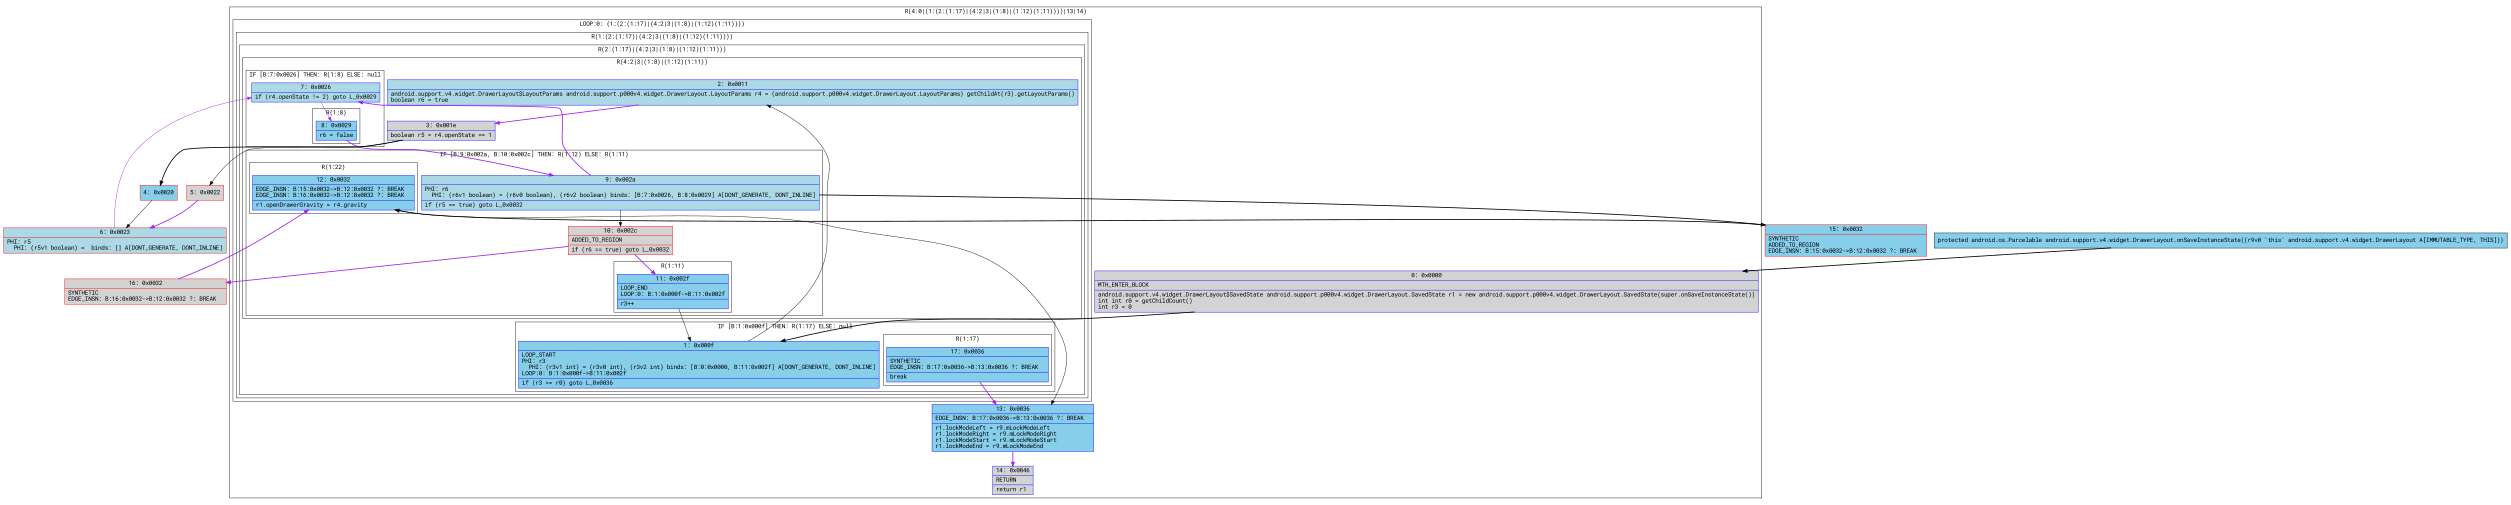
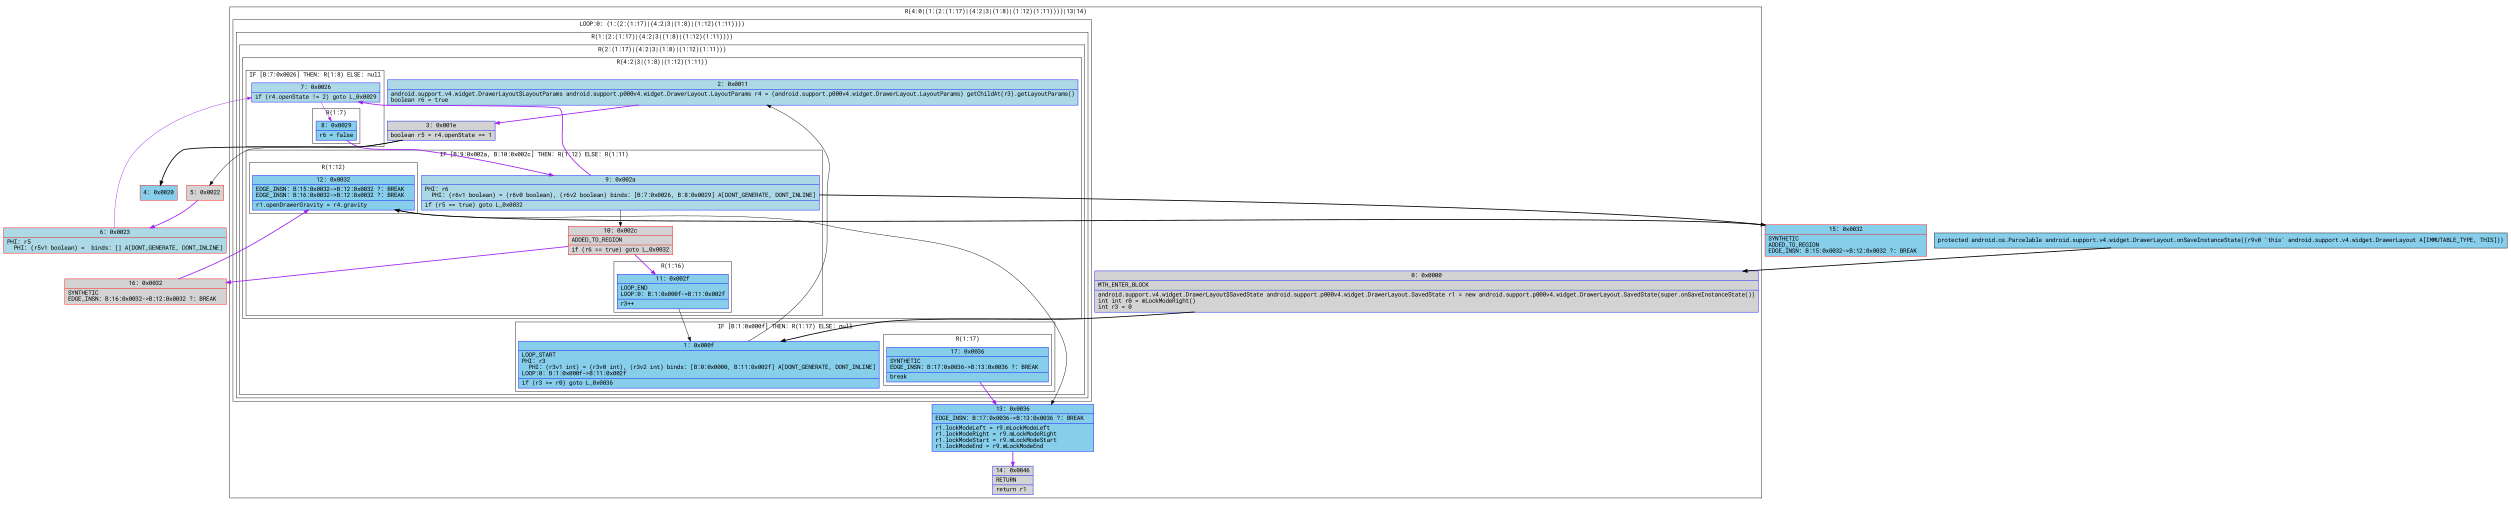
cluster "R(1:8)": label "R(1:8)" -> "R(1:7)"
cluster "R(1:22)": label "R(1:22)" -> "R(1:12)"
edge "4: 0x0020" -> "6: 0x0023": removed
cluster "R(1:11)": label "R(1:11)" -> "R(1:16)"
node "0: 0x0000": text "int int r0 = getChildCount()" -> "int int r0 = mLockModeRight()"
